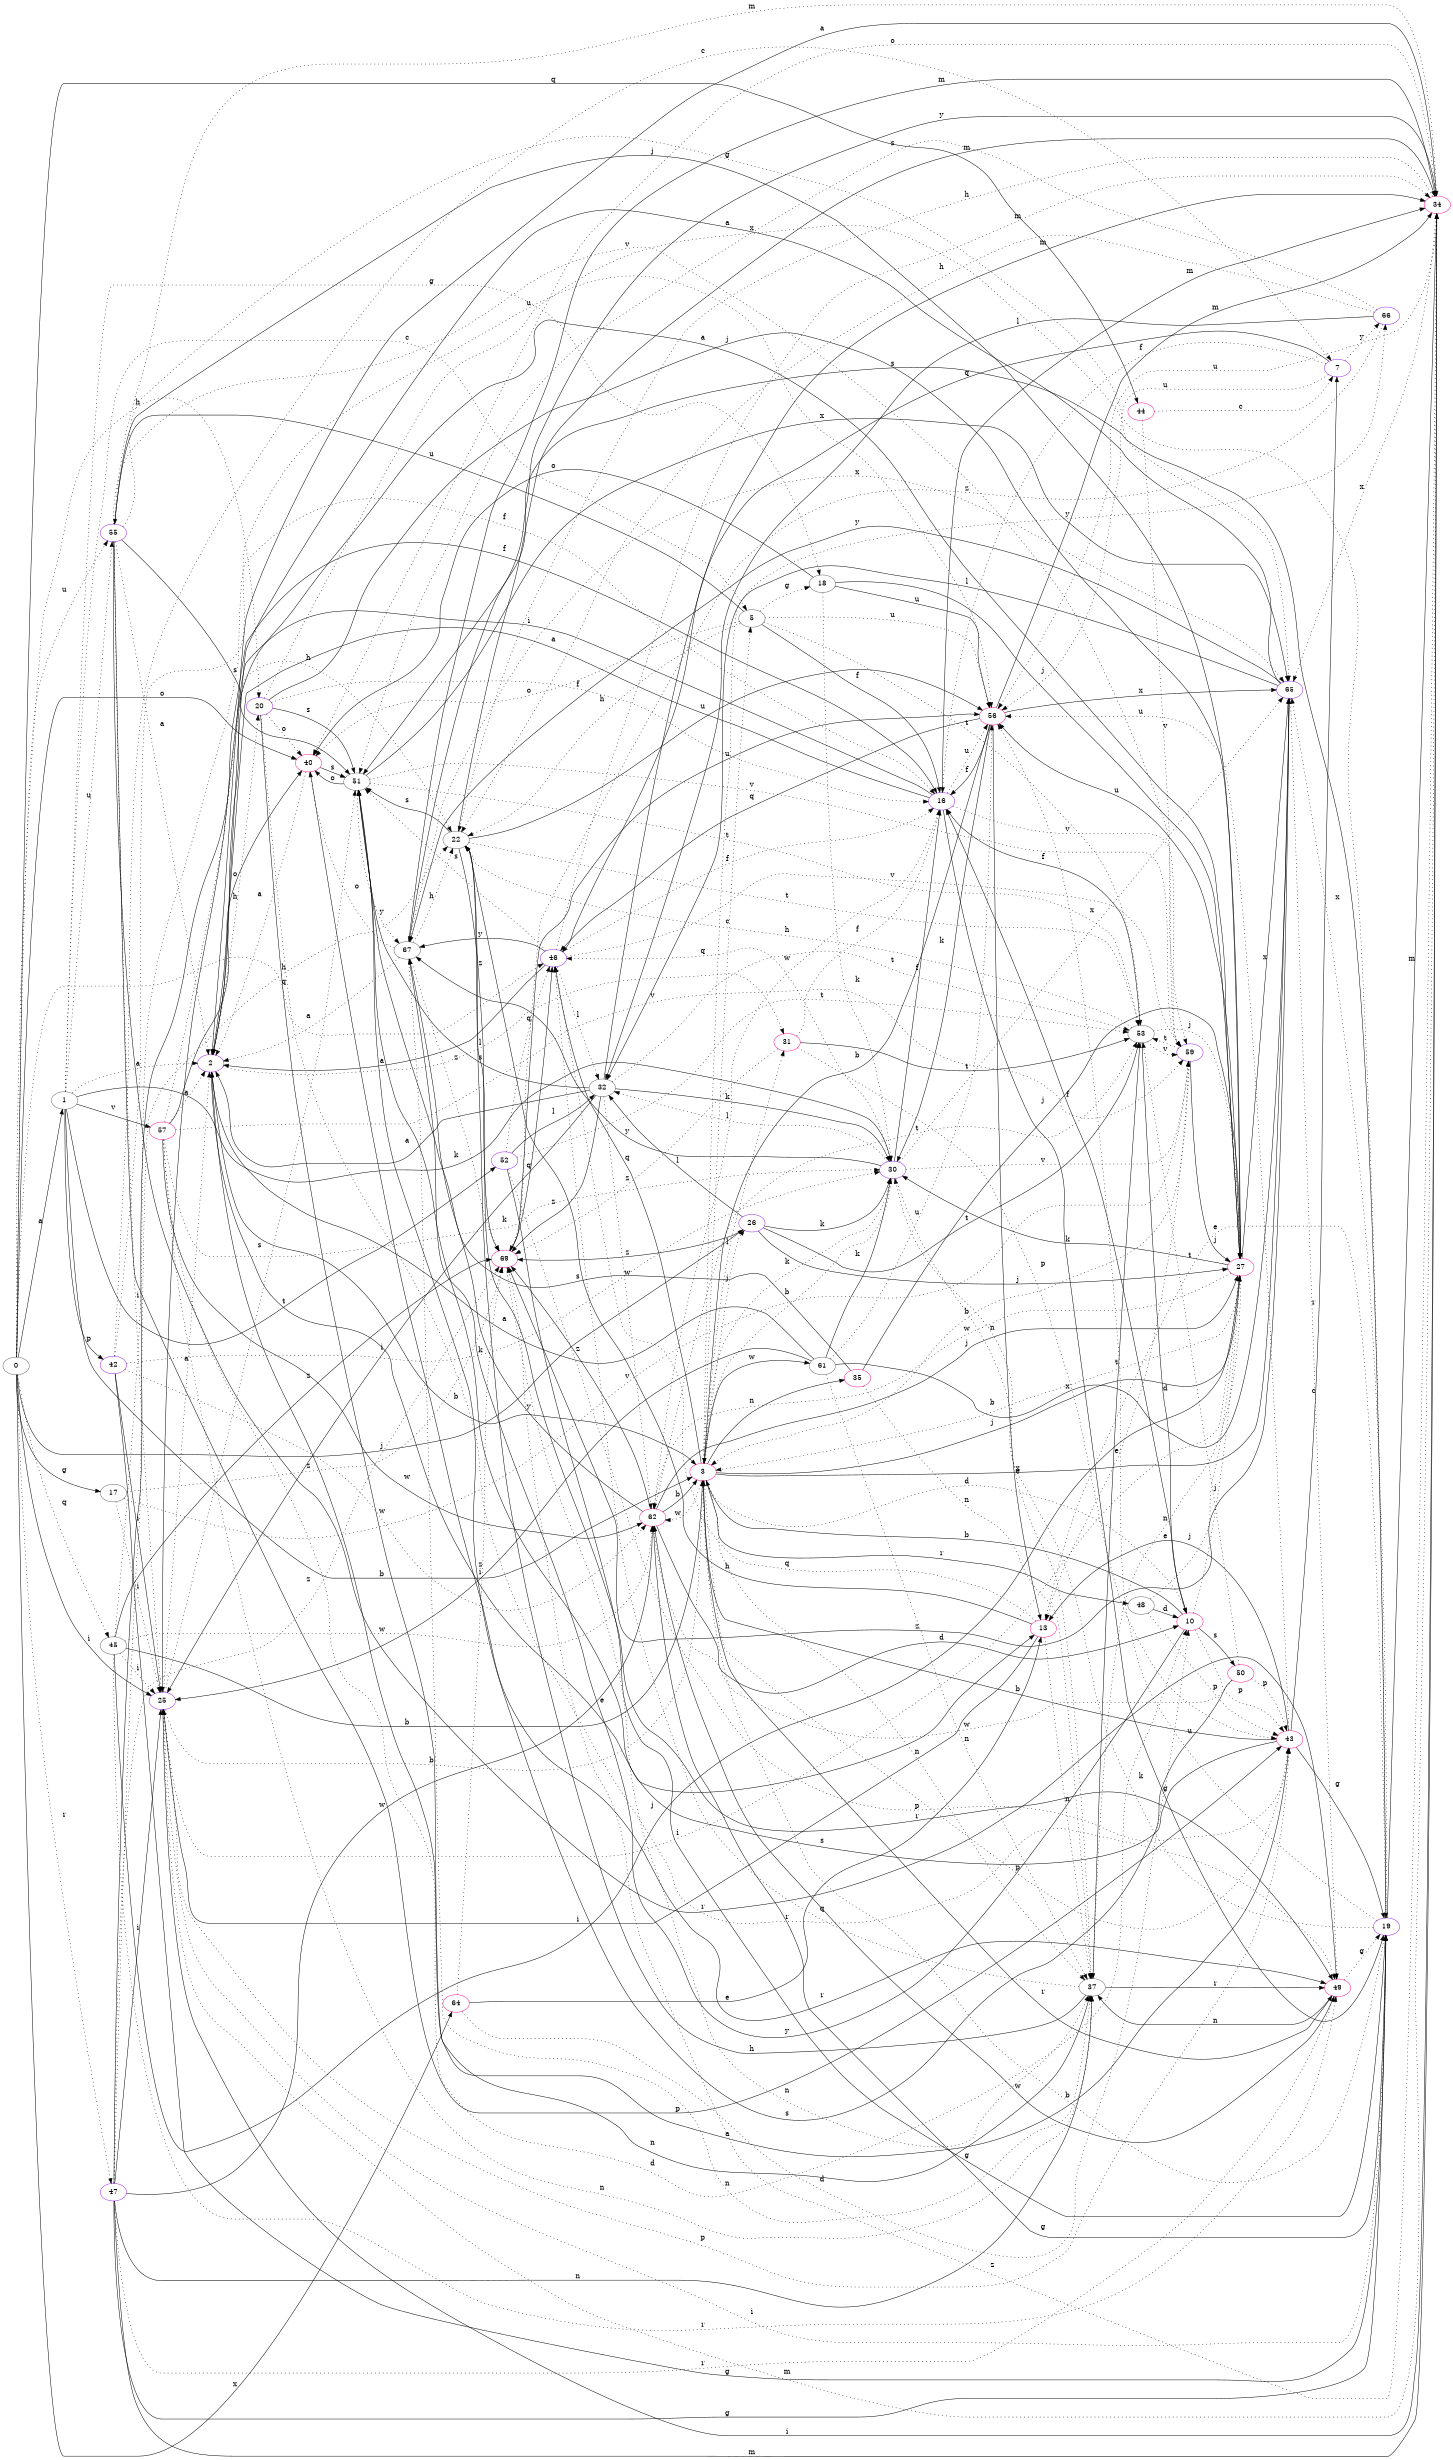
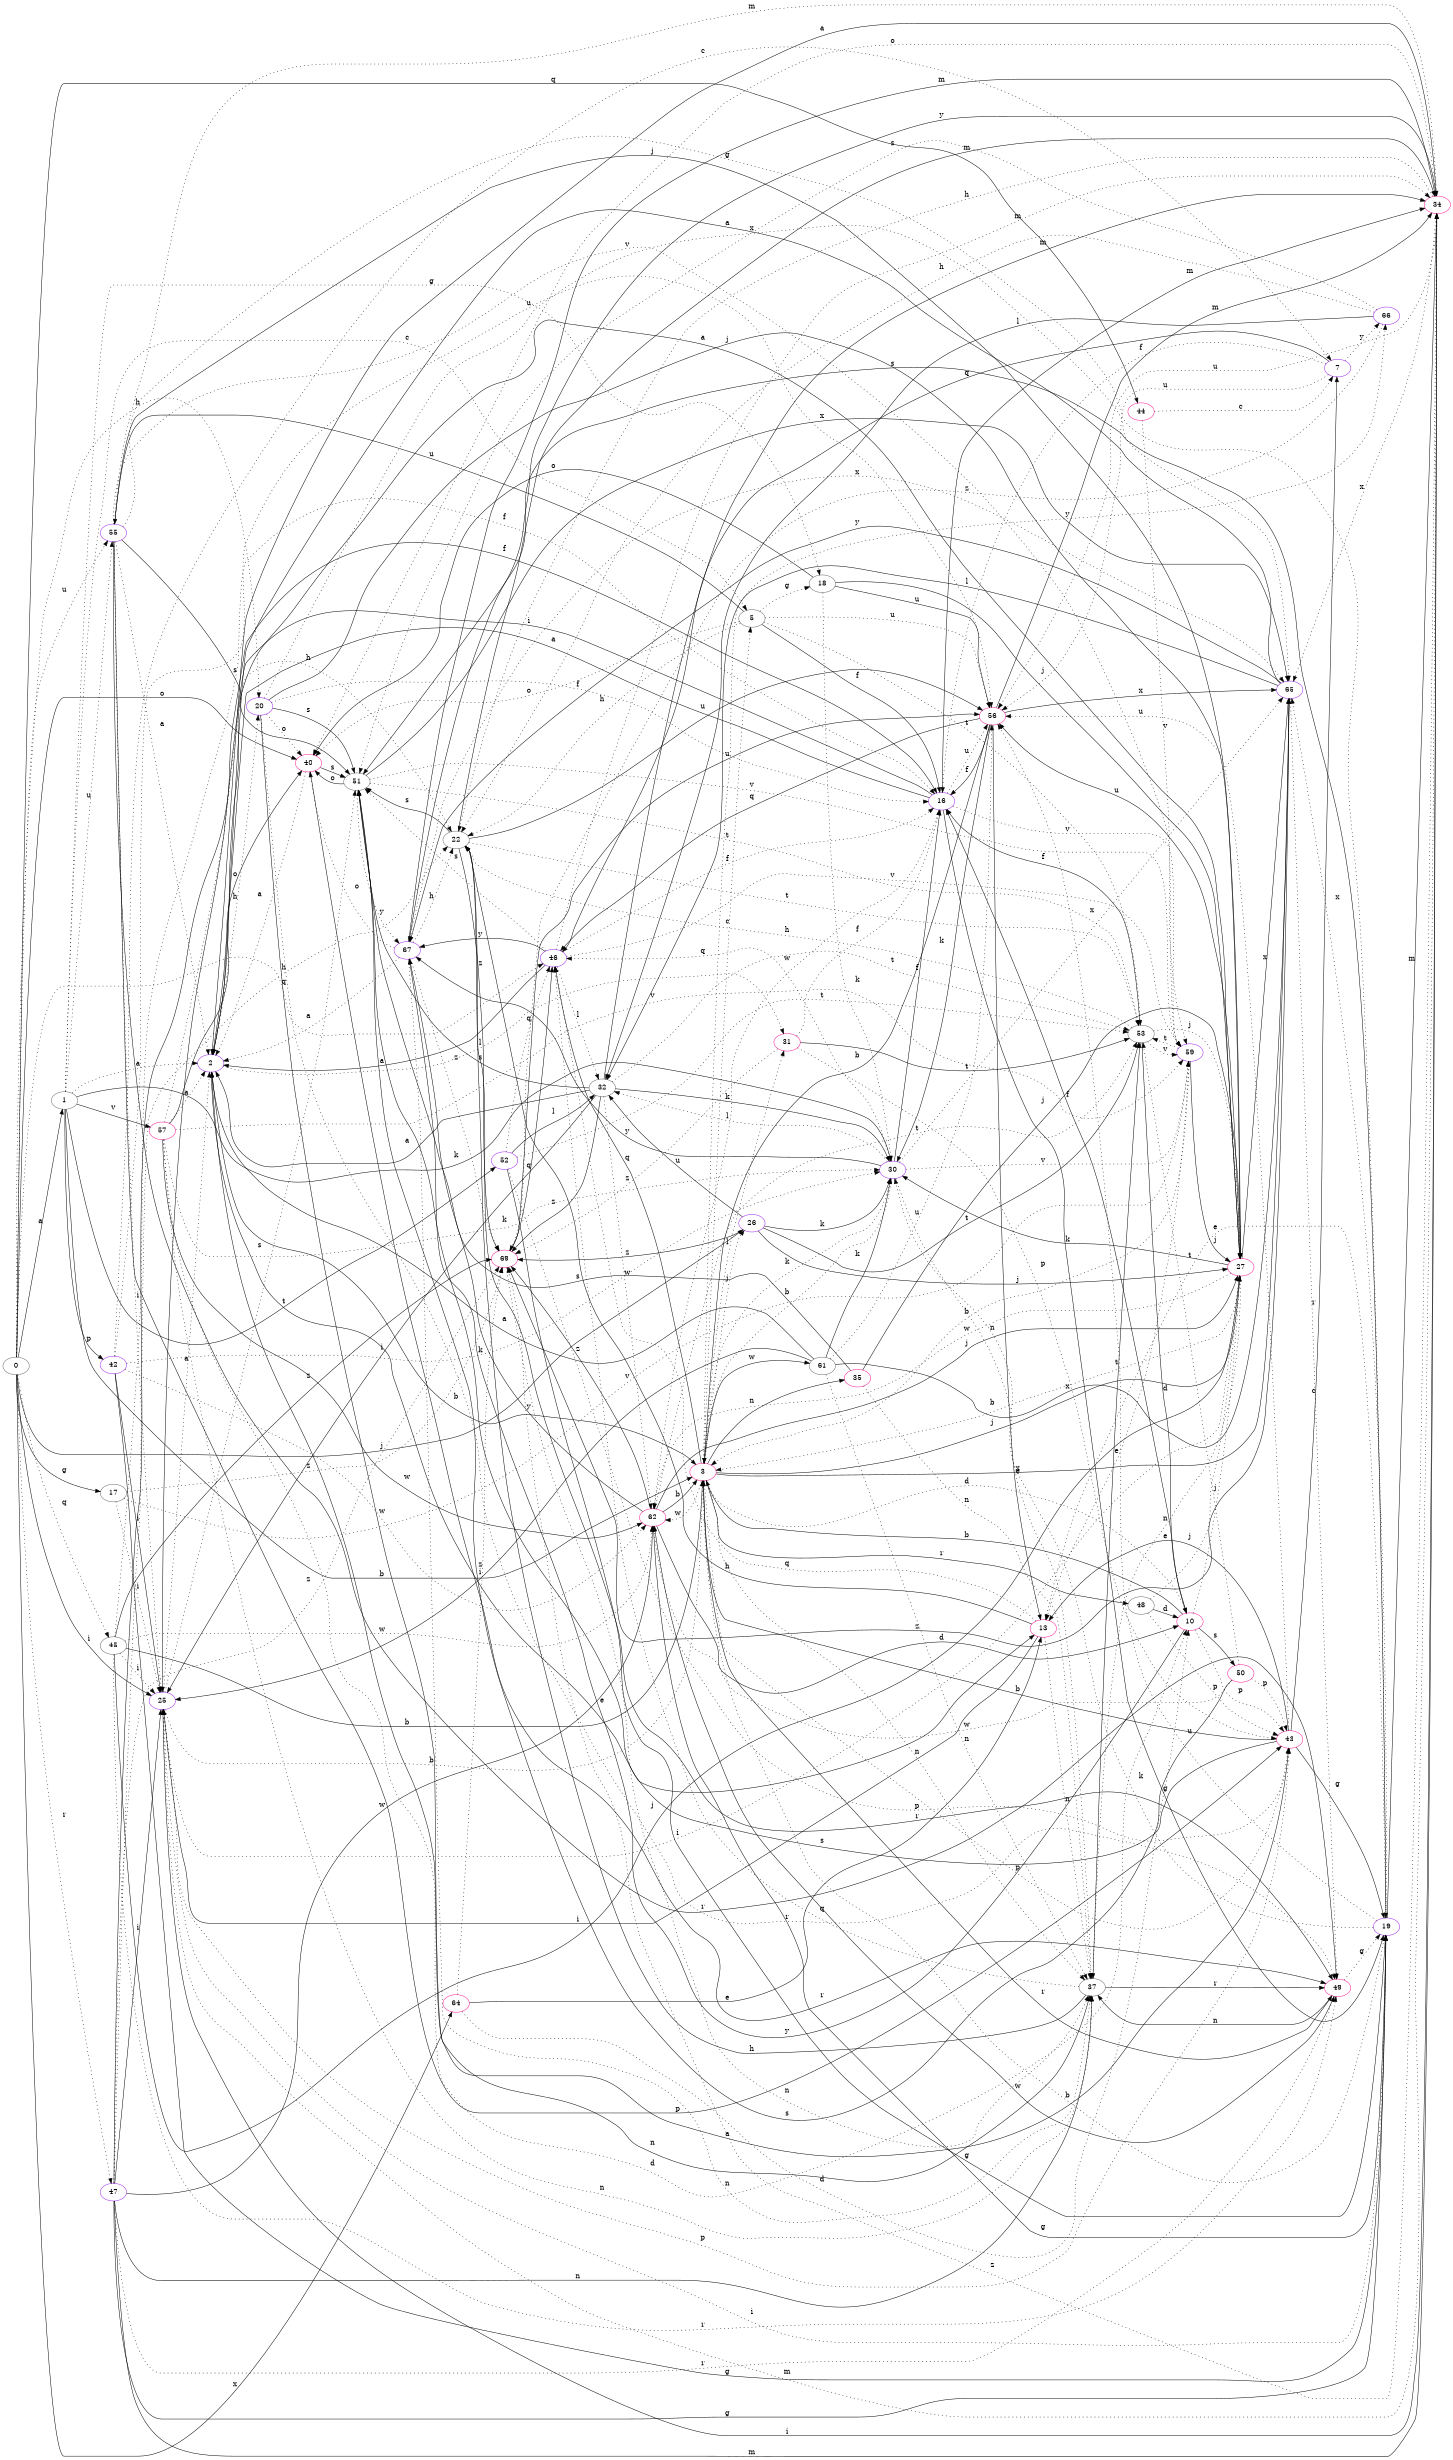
node "67": color gray40 -> purple
edge "26" -> "32": label "l" -> "u"
